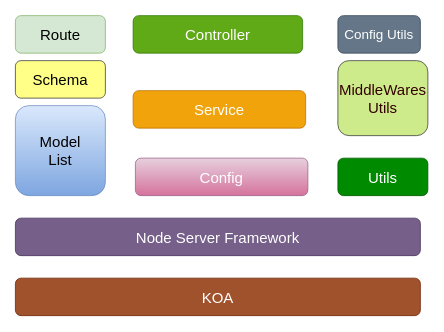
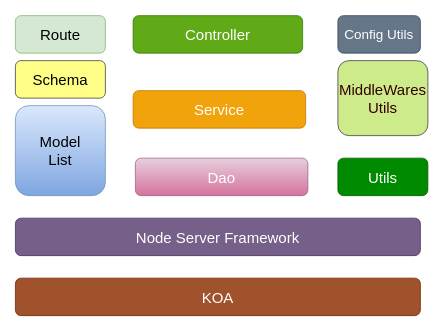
node "Config": label "Config" -> "Dao"
